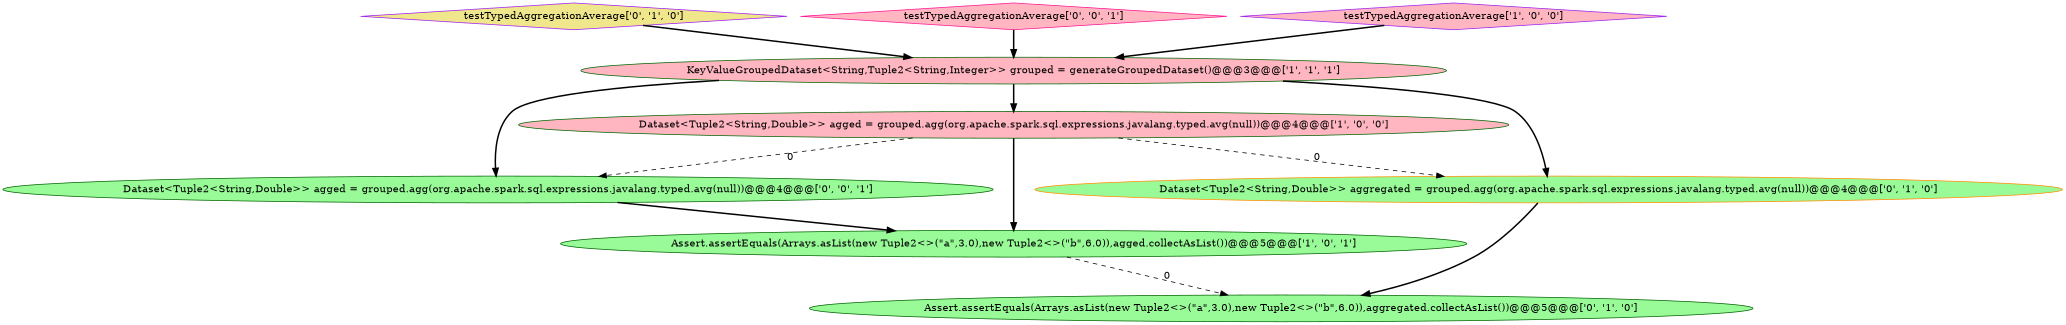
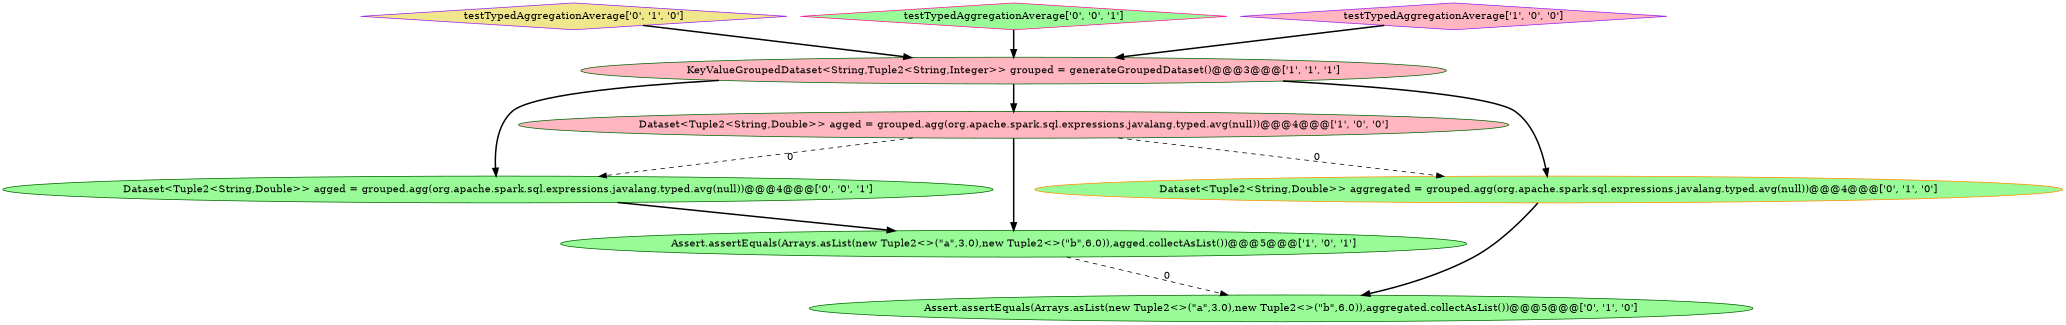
node "testTypedAggregationAverage['0', '0', '1']": fillcolor lightpink -> palegreen
